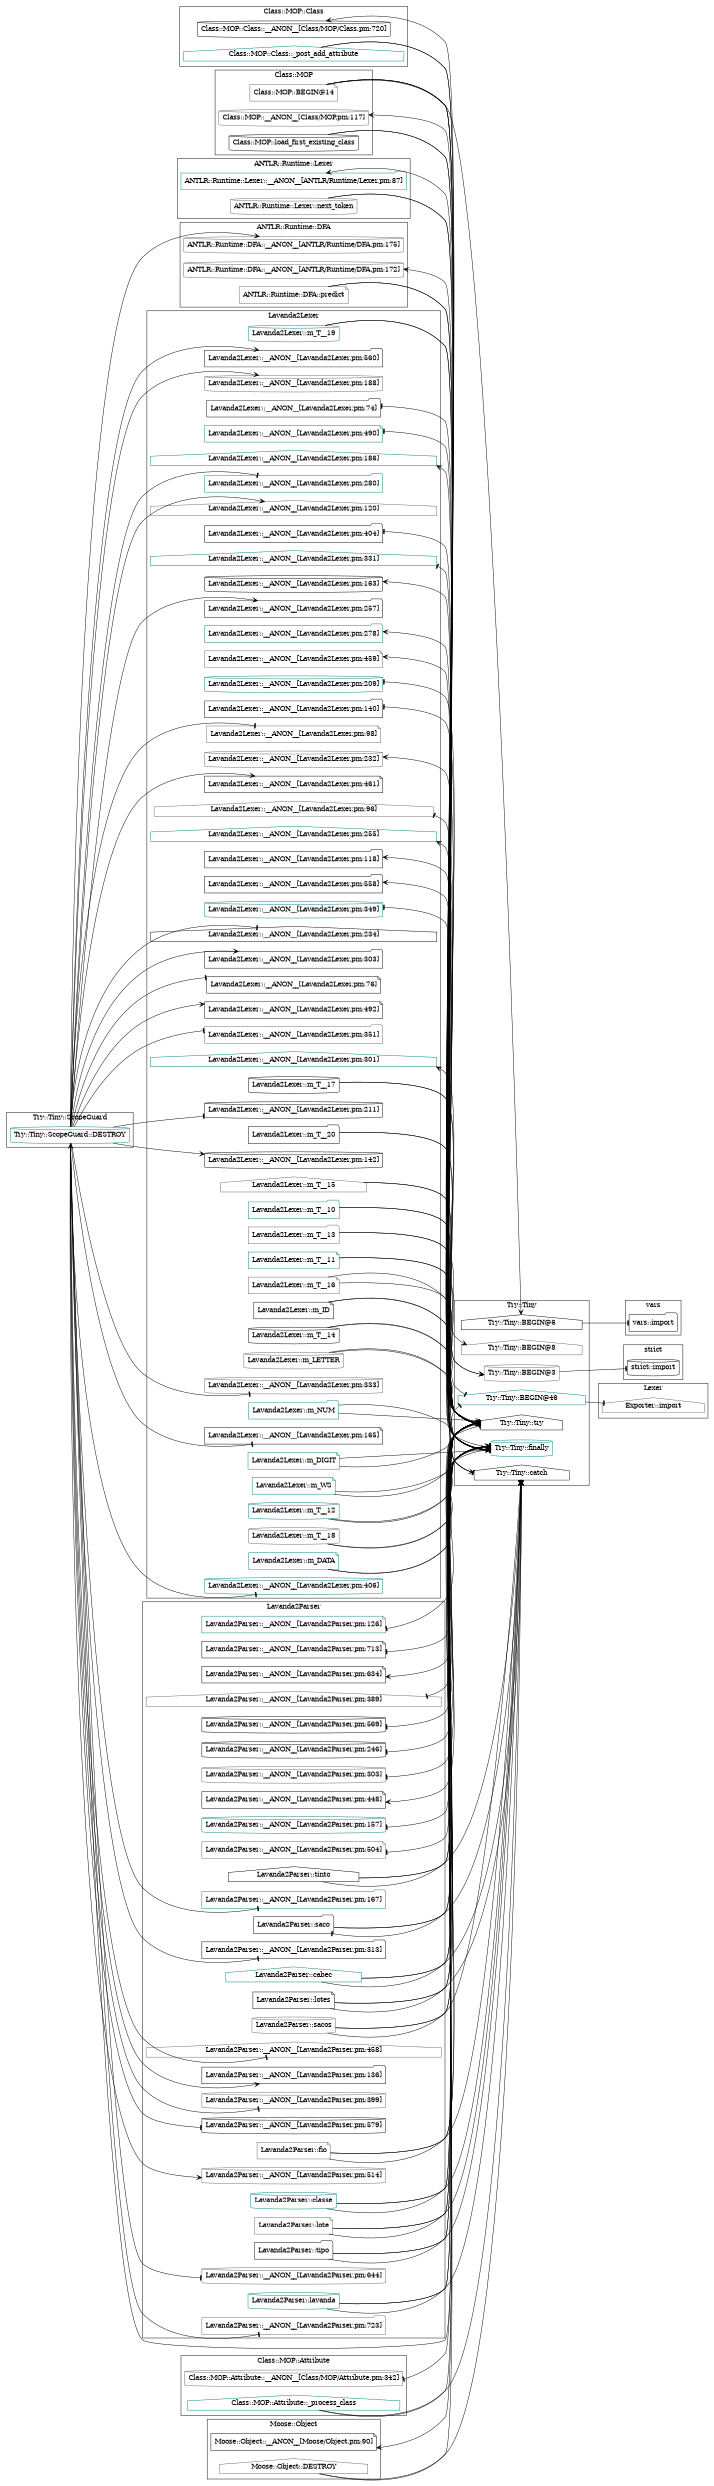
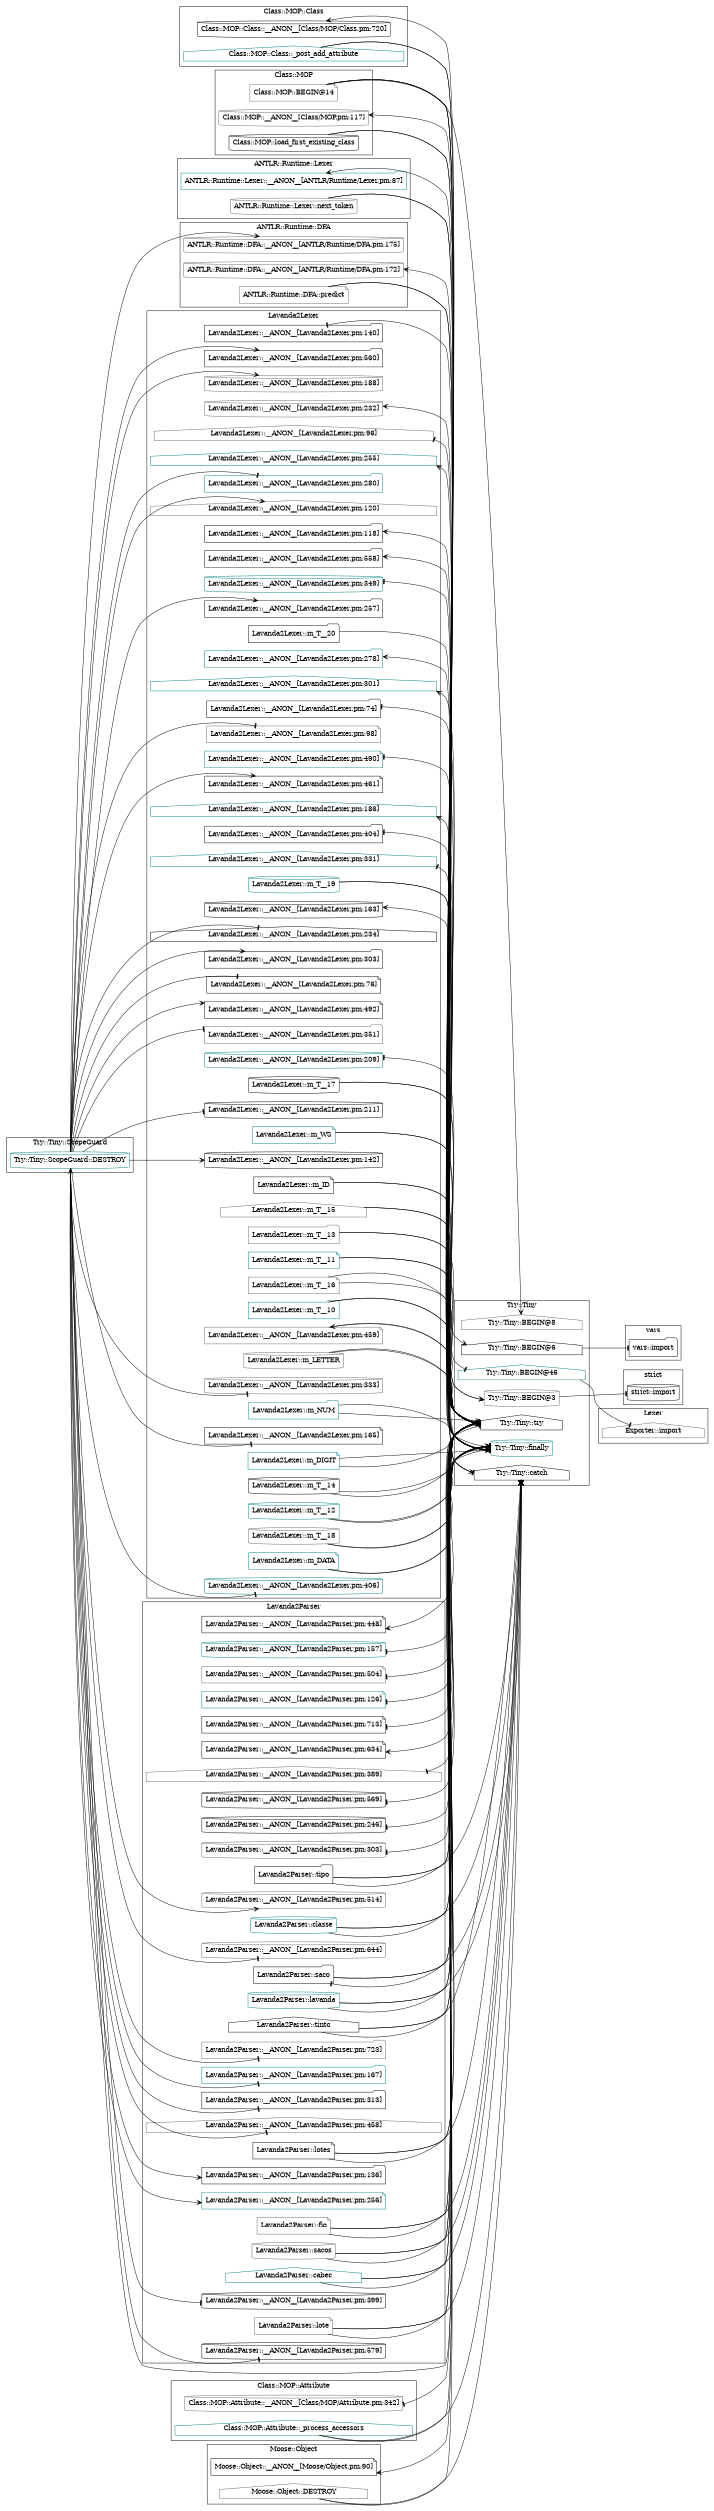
edge "Lavanda2Lexer::m_T__20" -> "Try::Tiny::finally": now "Lavanda2Lexer::__ANON__[Lavanda2Lexer.pm:459]" -> "Try::Tiny::finally"
edge "Lavanda2Parser::saco" -> "Try::Tiny::BEGIN@46": now "Lavanda2Parser::saco" -> "Try::Tiny::try"
node "Lavanda2Parser::__ANON__[Lavanda2Parser.pm:399]": color gray40 -> black
node "Lavanda2Parser::__ANON__[Lavanda2Parser.pm:256]": added
node "Class::MOP::Attribute::_process_class": label "Class::MOP::Attribute::_process_class" -> "Class::MOP::Attribute::_process_accessors"
